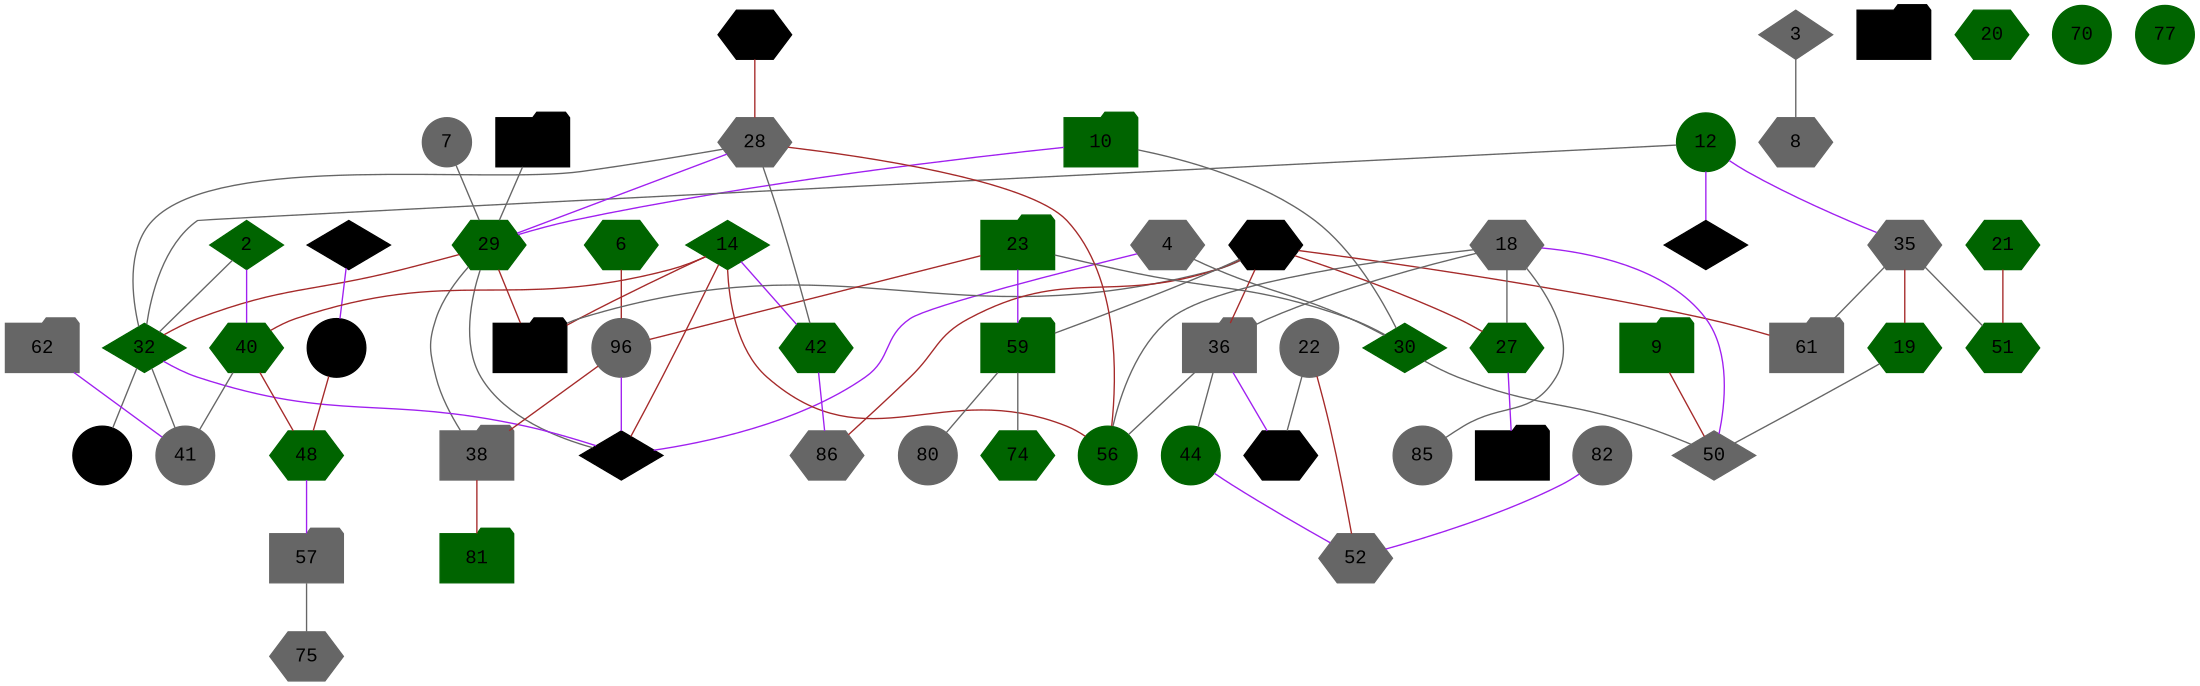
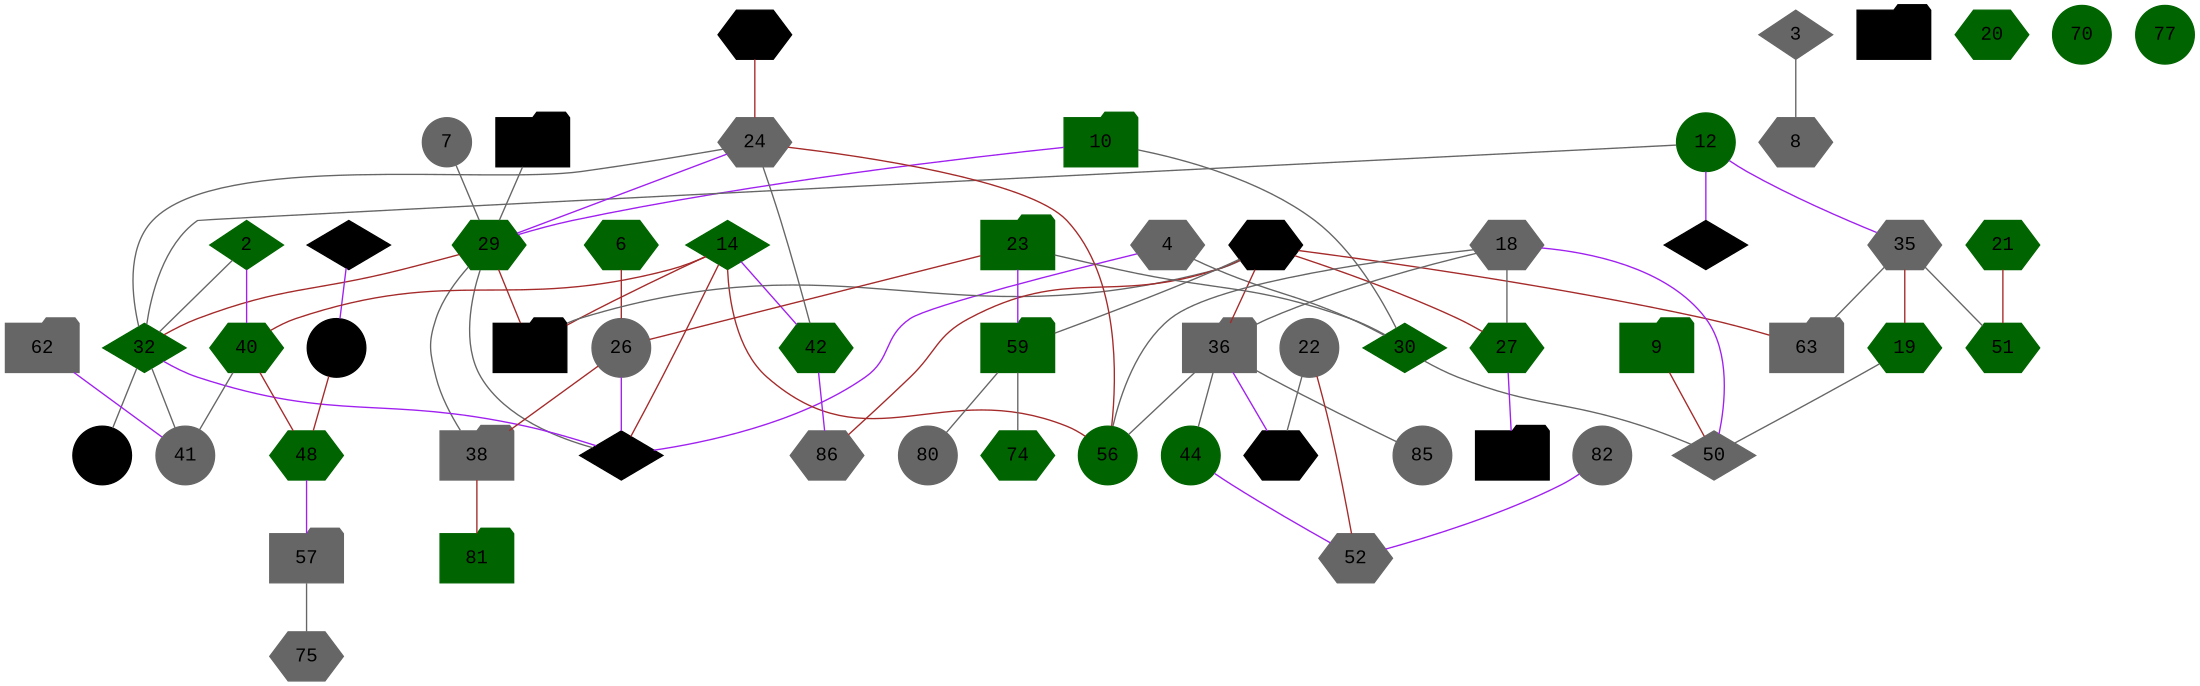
node "28": label "28" -> "24"
node "96": label "96" -> "26"
node "61": label "61" -> "63"
edge "18" -- "85": now "36" -- "85"
